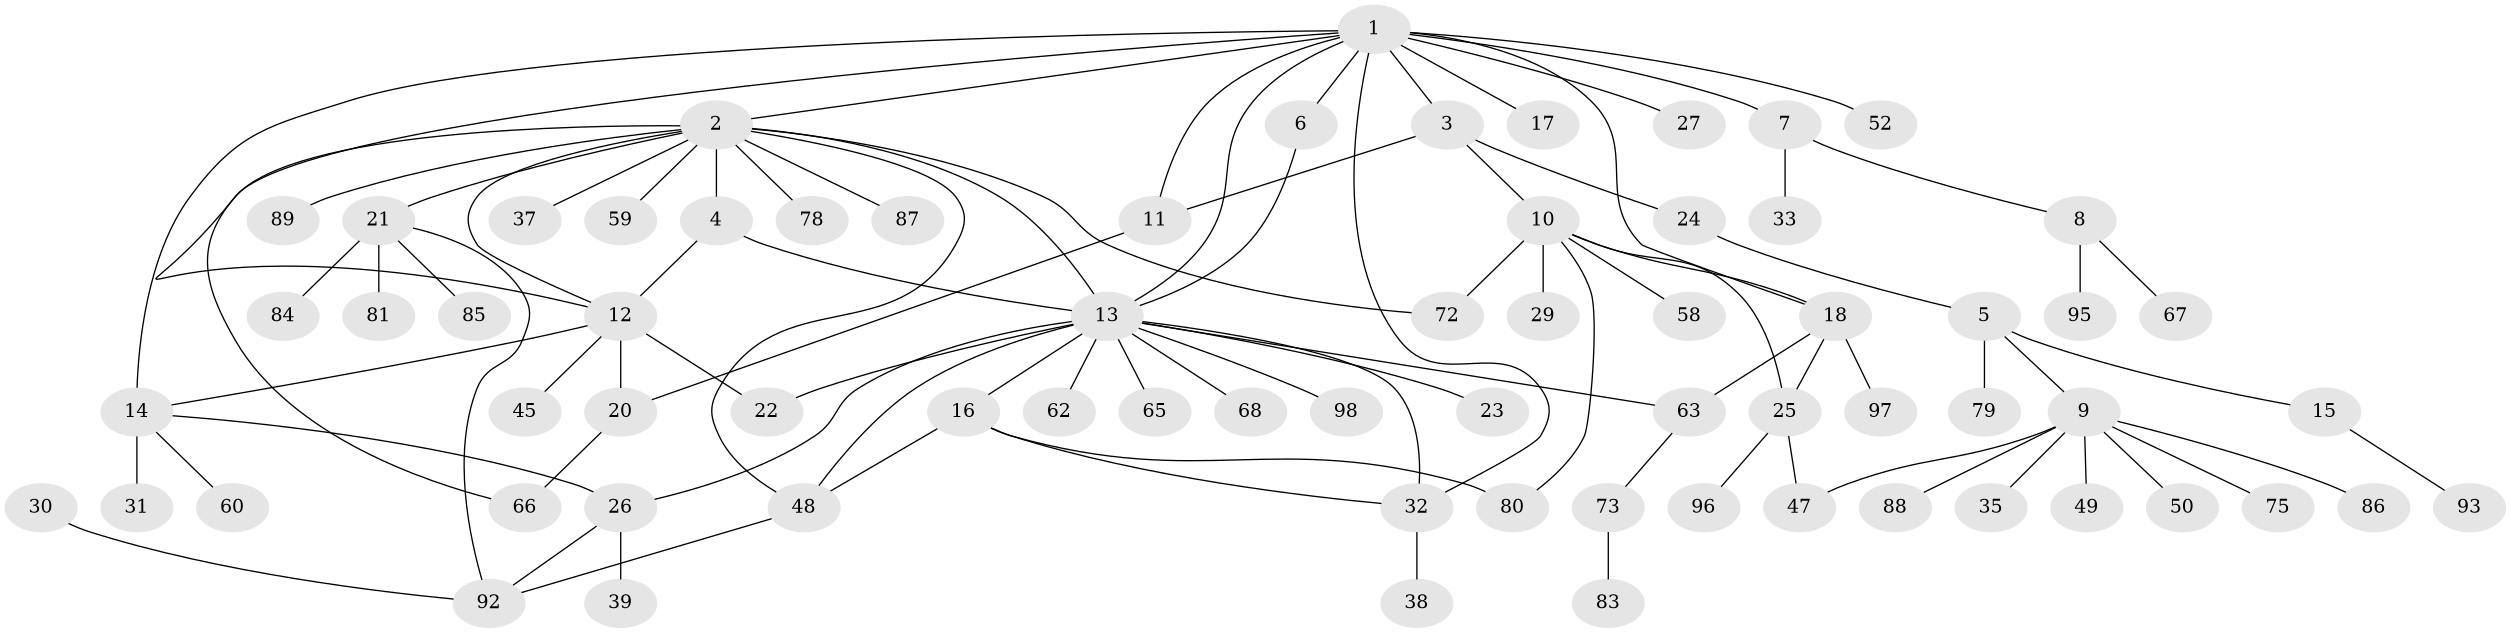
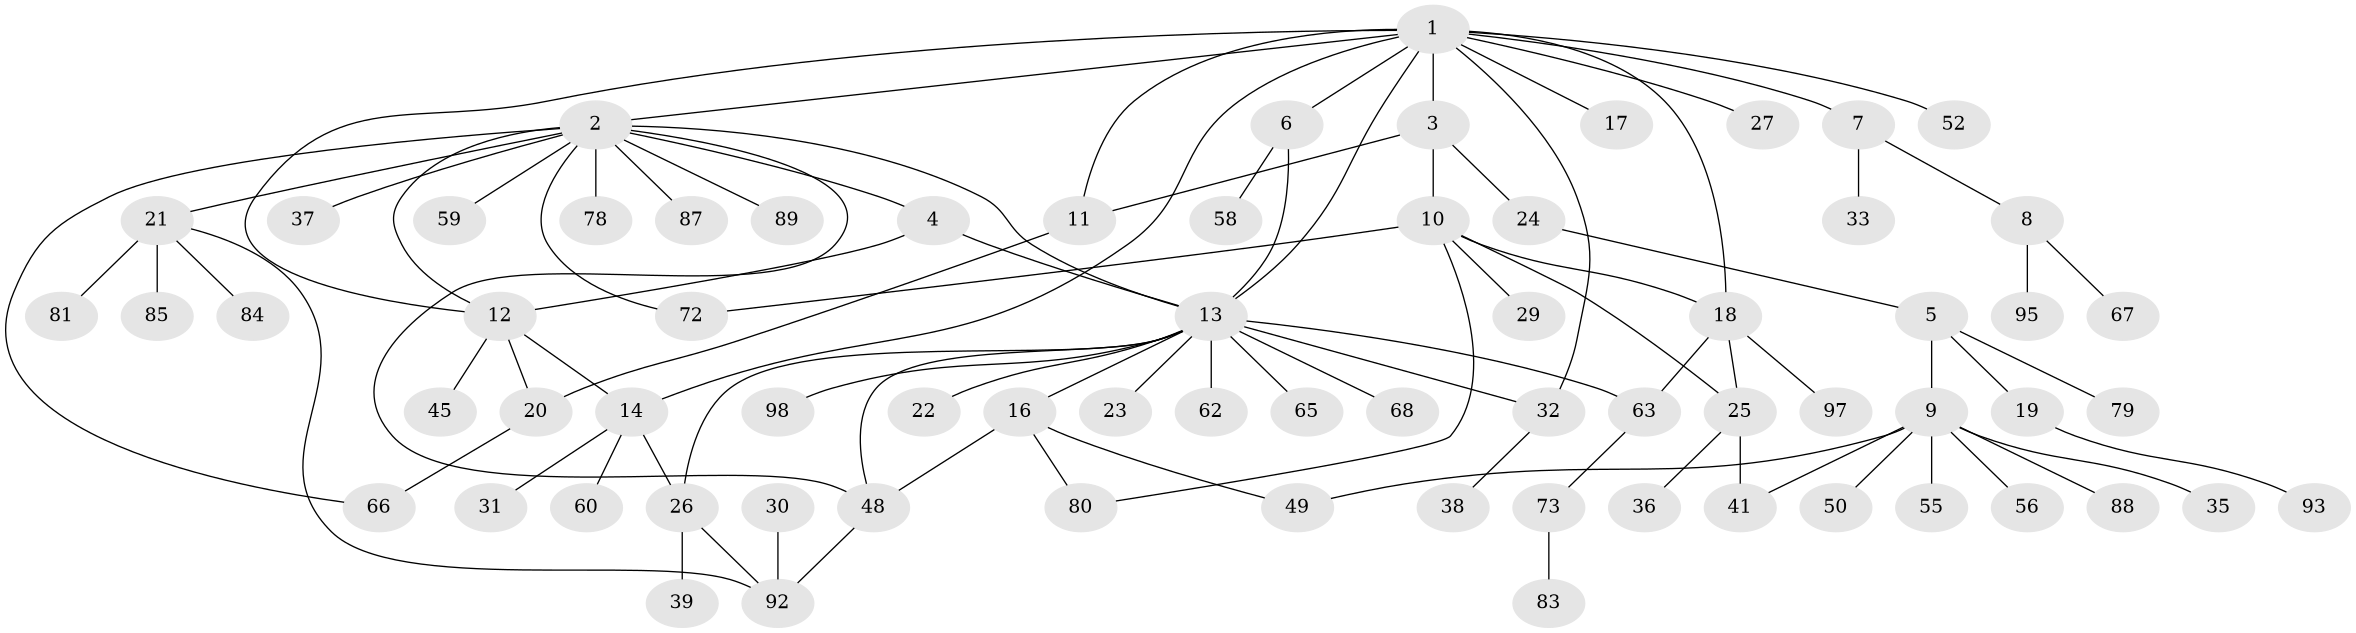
edge "10" -- "58": now "6" -- "58"
edge "12" -- "22": removed
node "15": label "15" -> "19"
edge "16" -- "32": now "16" -- "49"
node "96": label "96" -> "36"
node "47": label "47" -> "41"
node "75": label "75" -> "55"
node "86": label "86" -> "56"
